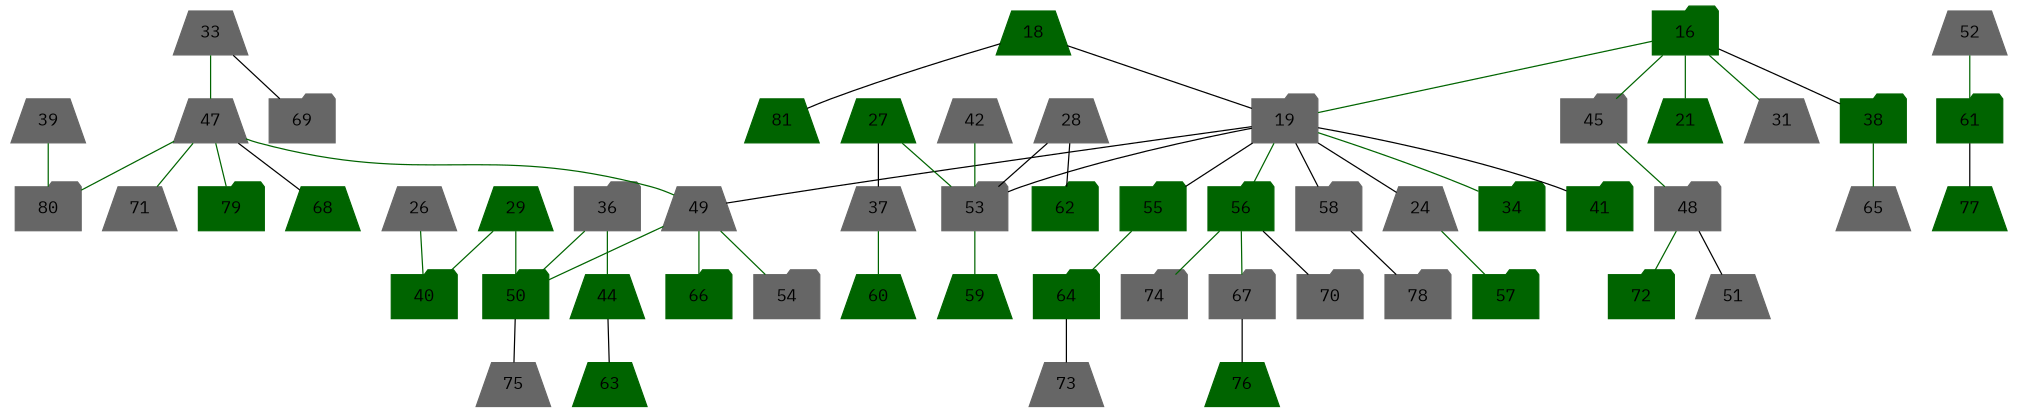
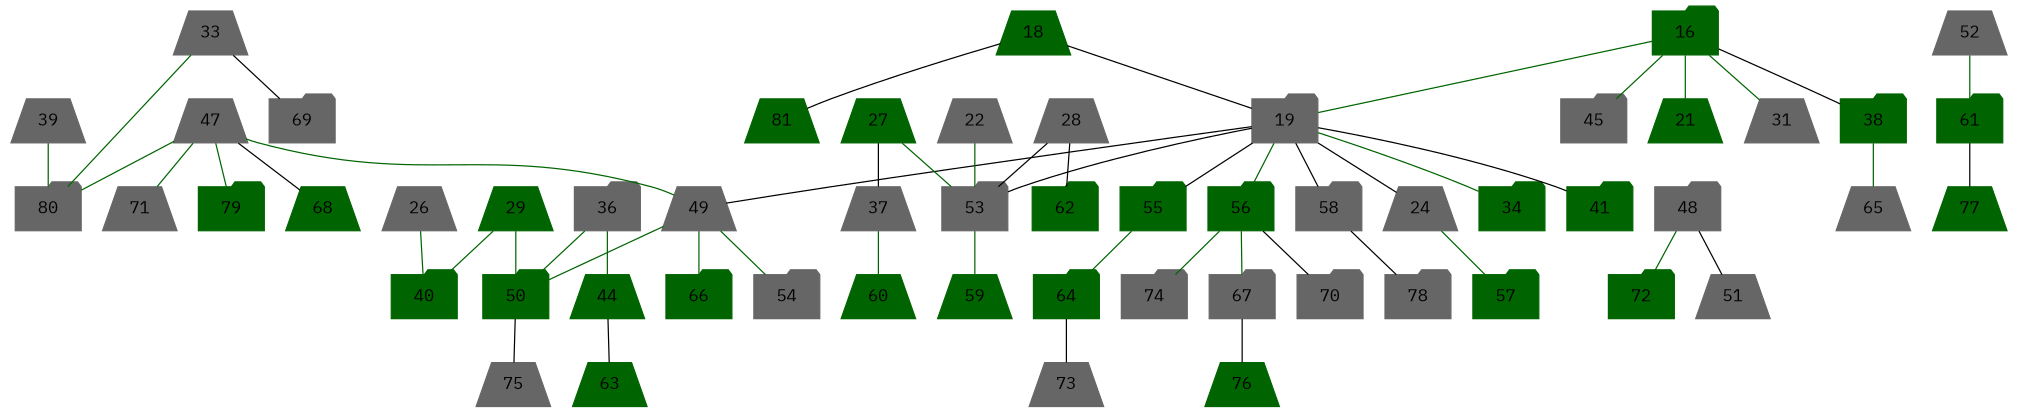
edge "33" -- "47": now "33" -- "80"
node "42": label "42" -> "22"
edge "45" -- "48": removed
